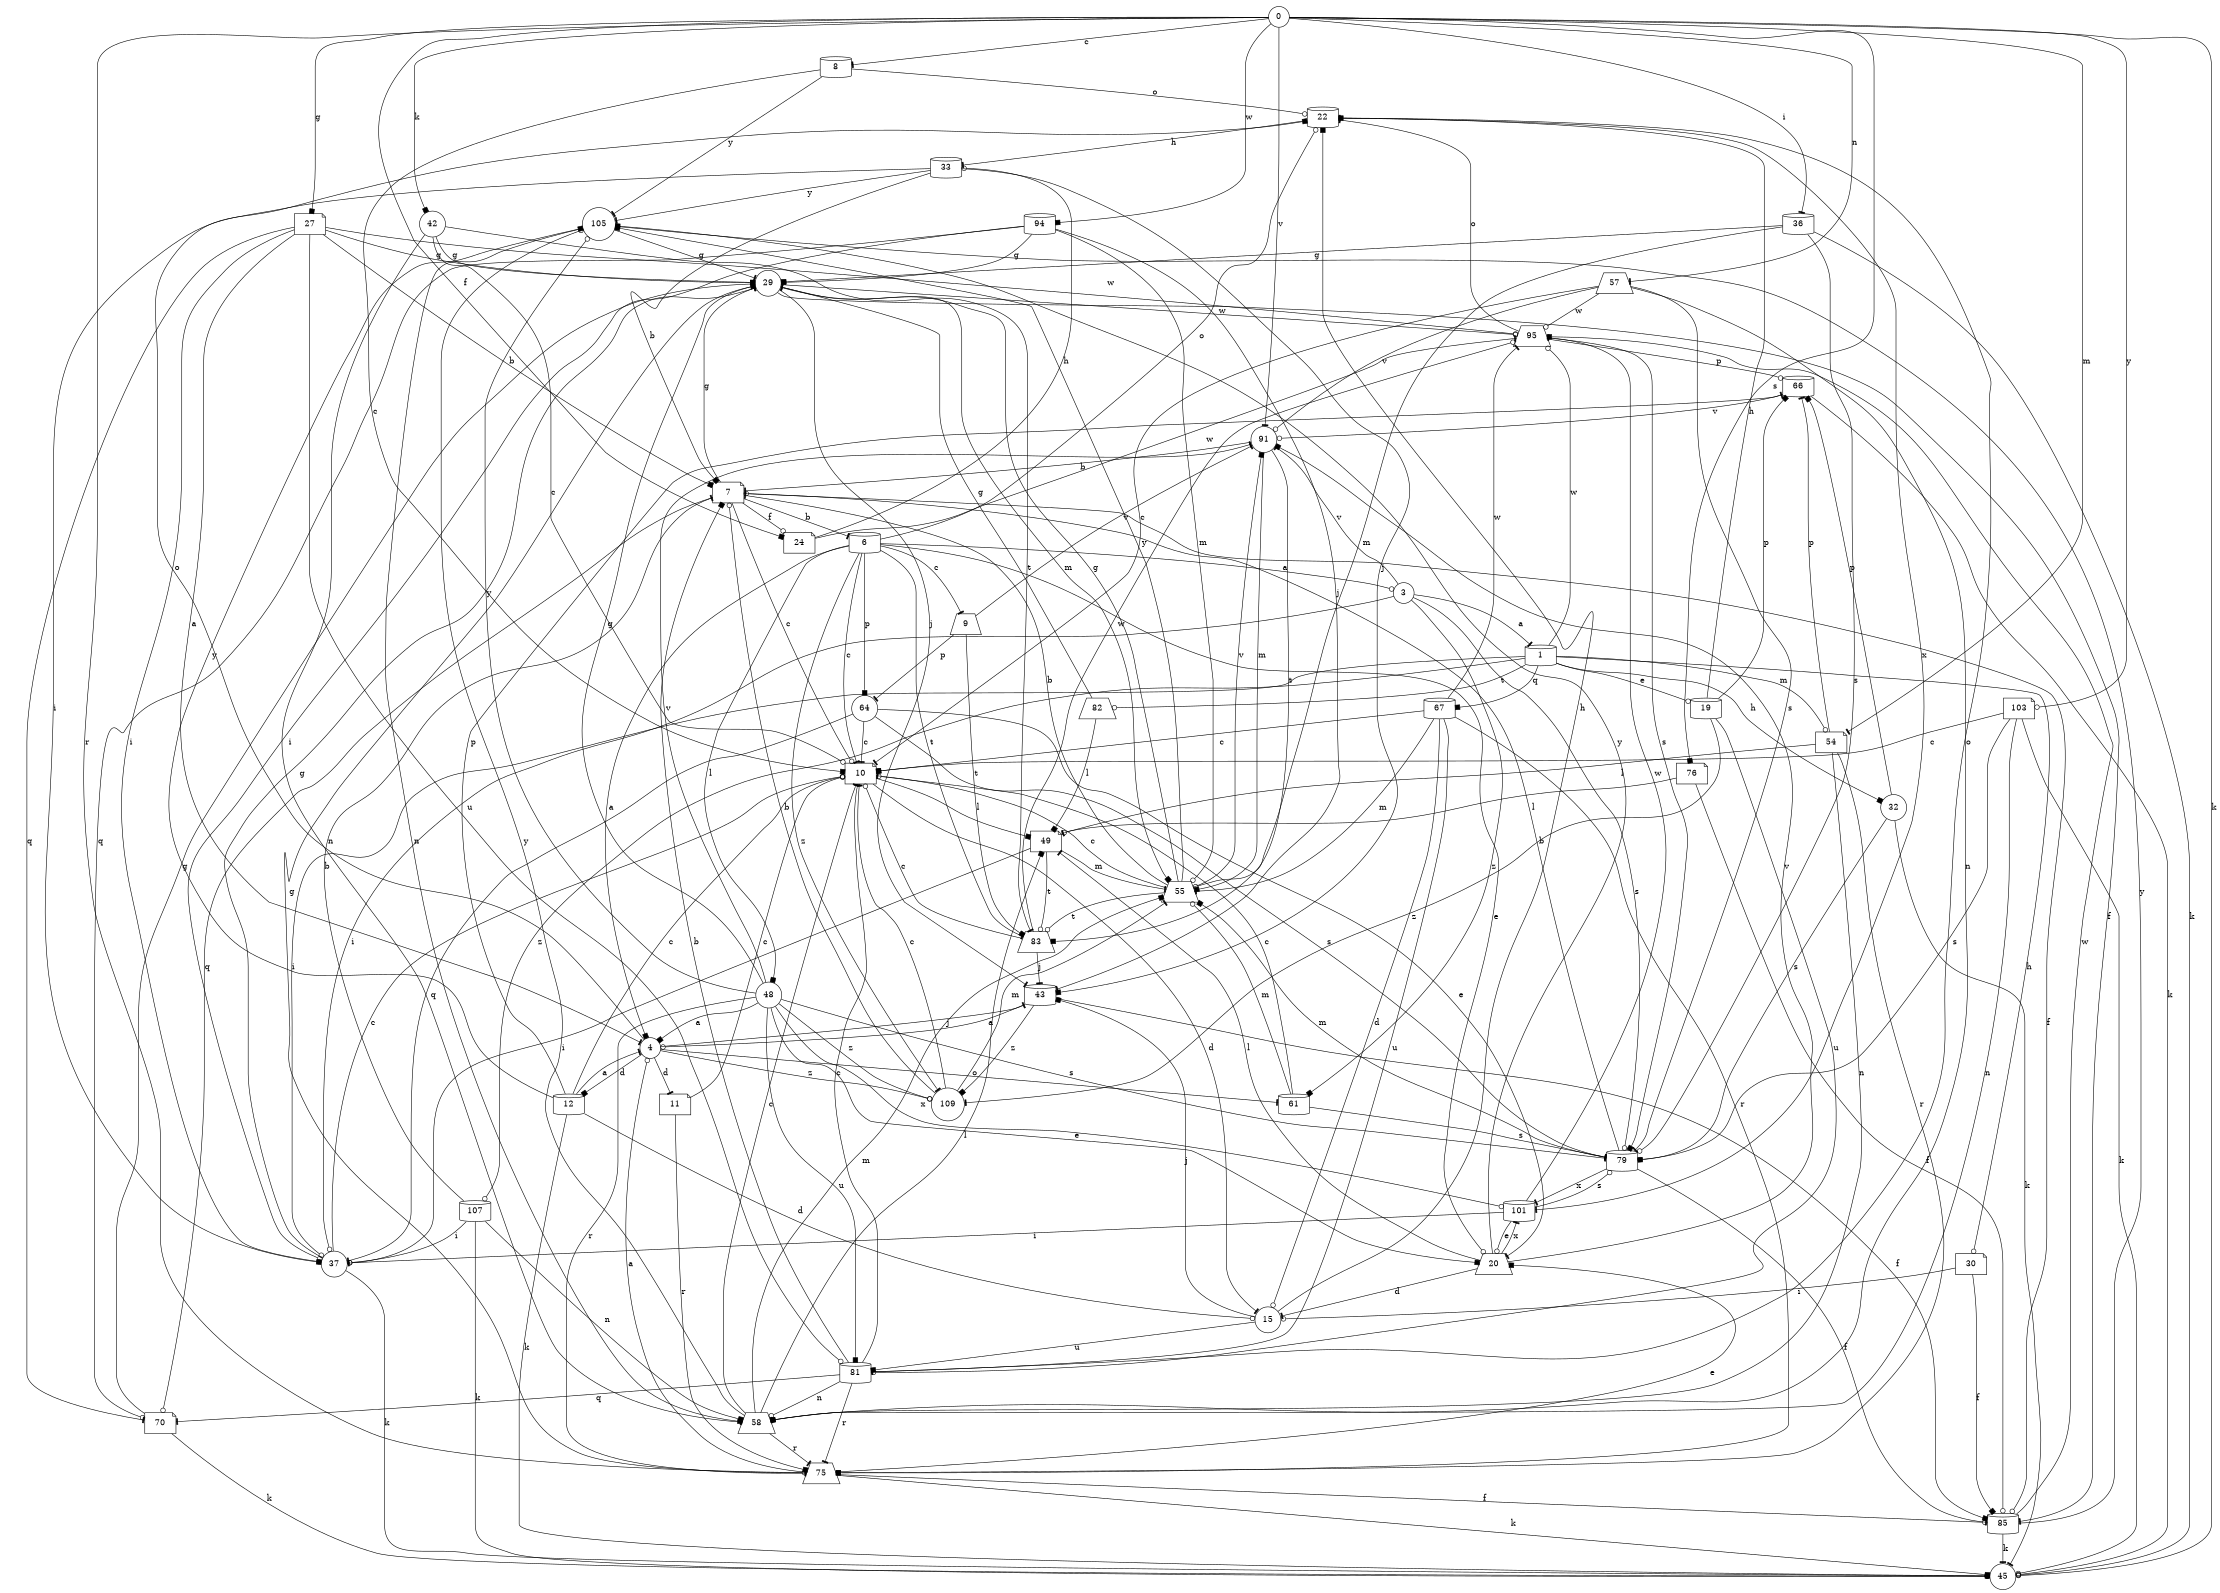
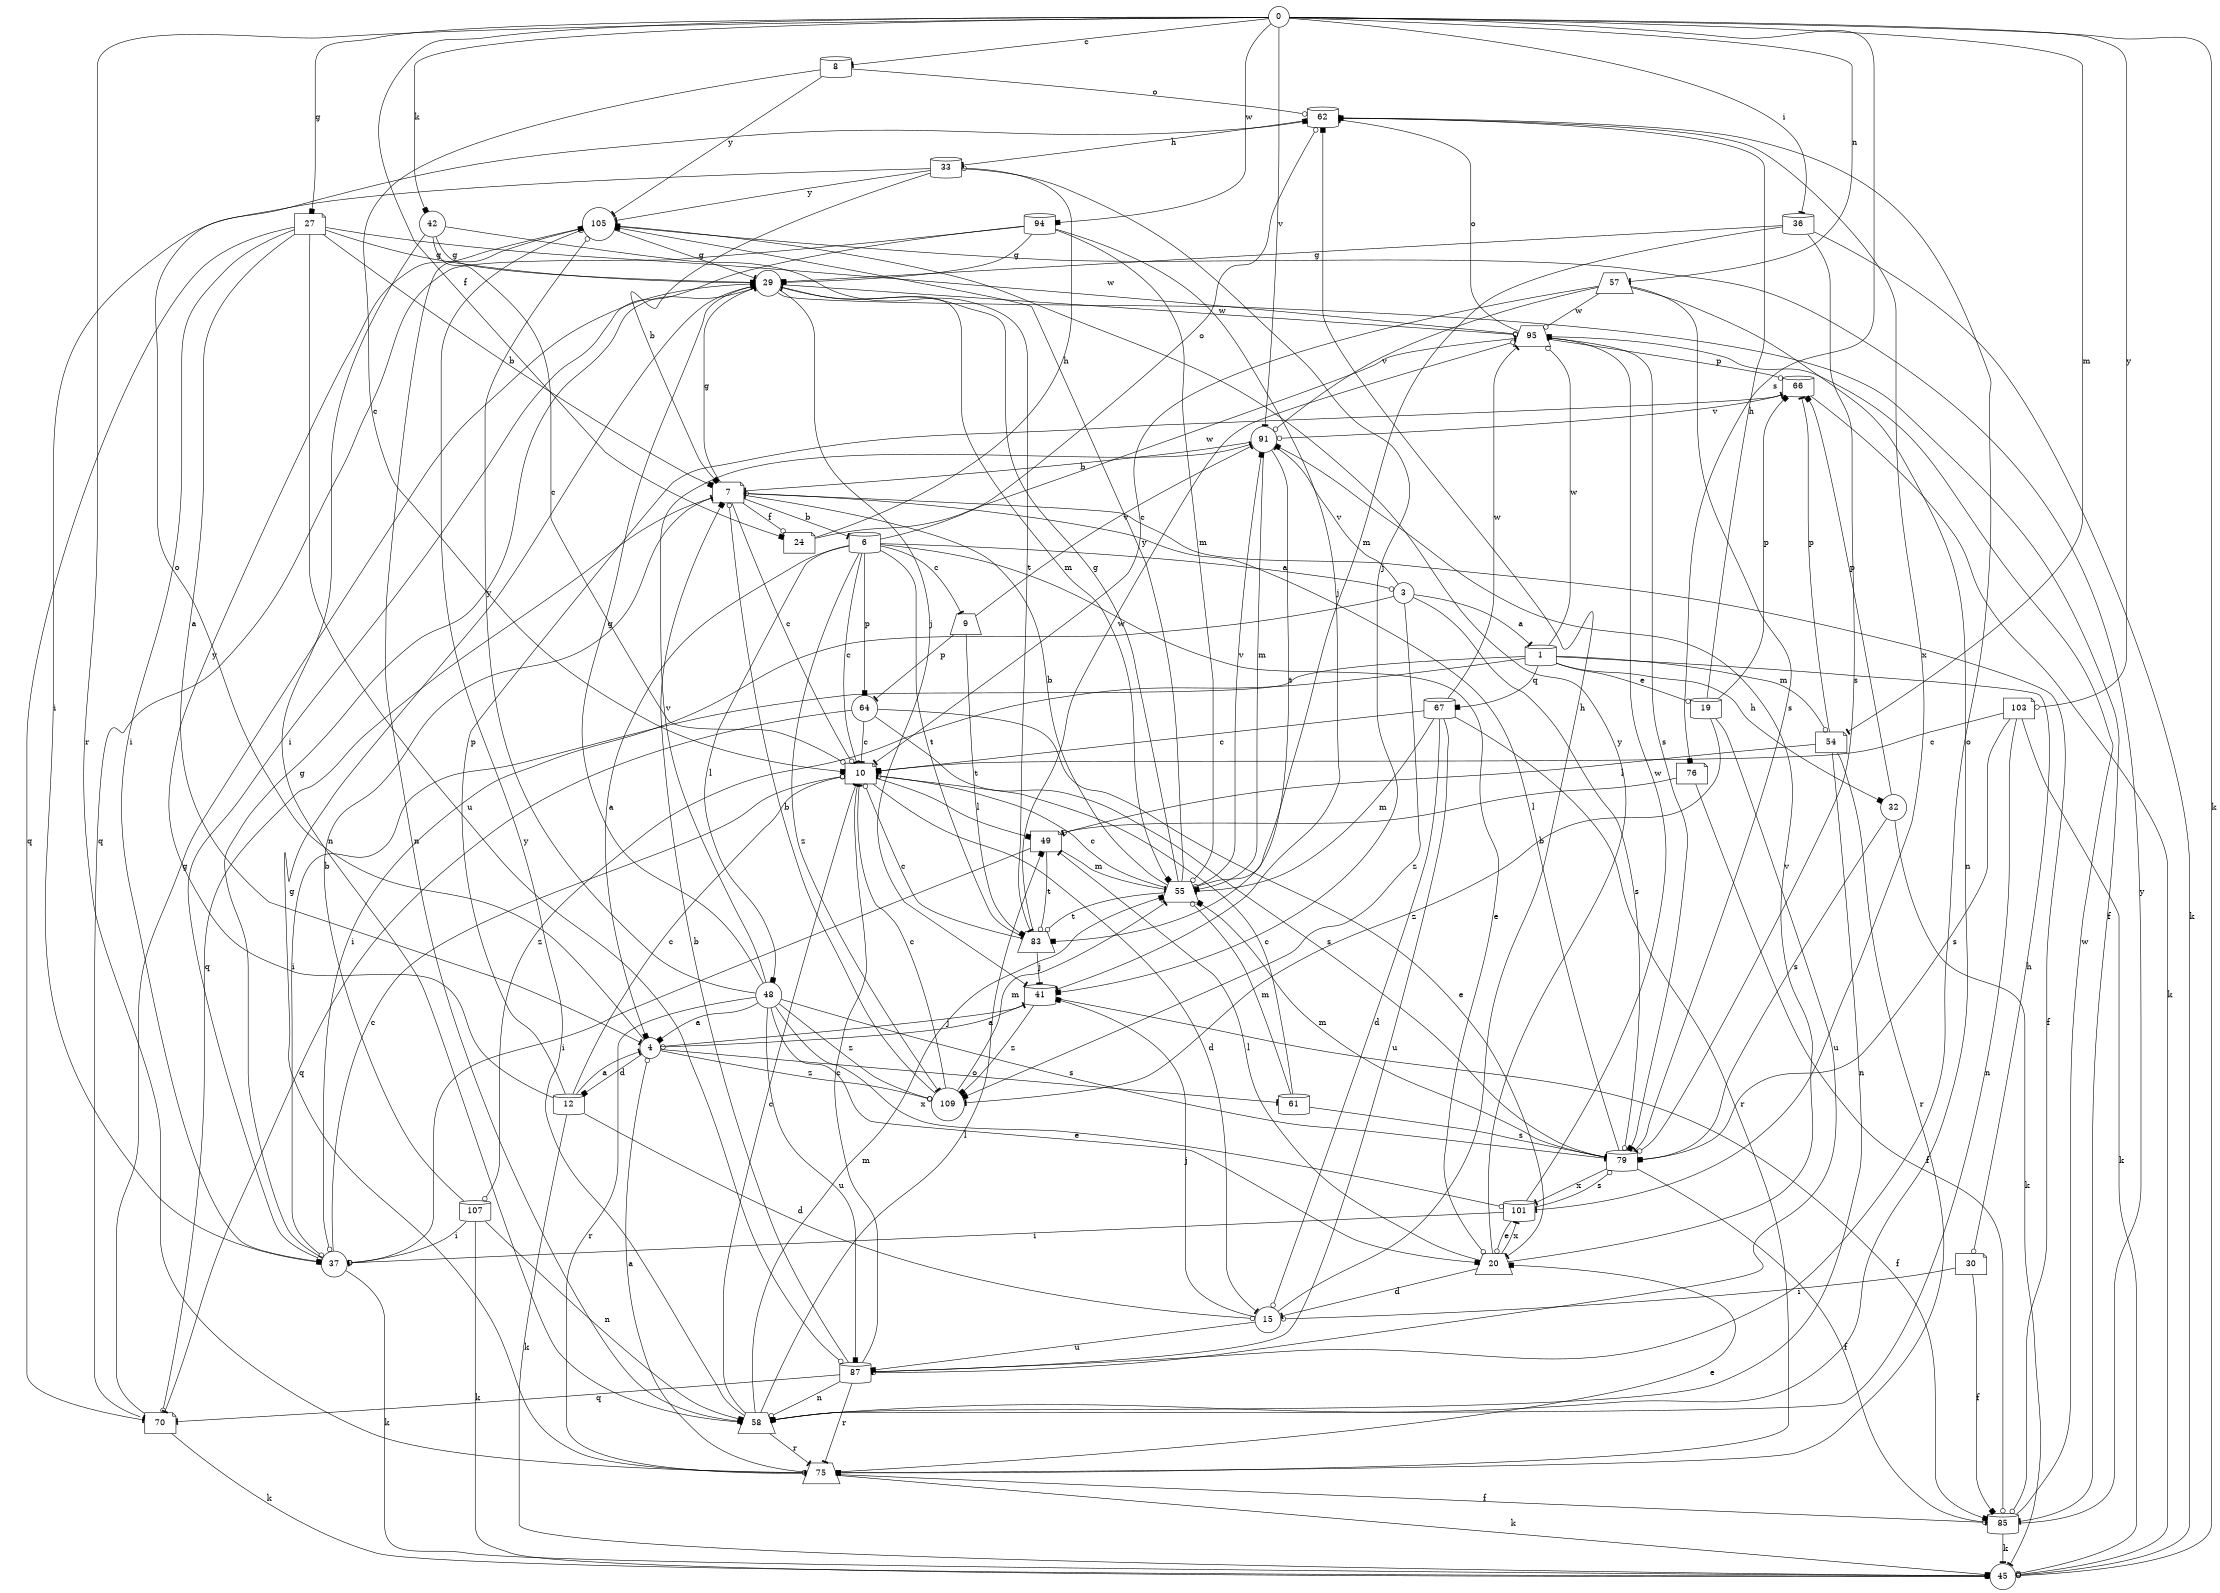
node "22": label "22" -> "62"
edge "94" -> "70": arrowhead odot -> tee
node "82": removed
edge "3" -> "61": now "3" -> "109"
edge "64" -> "37": now "64" -> "70"
node "43": label "43" -> "41"
node "11": removed
node "81": label "81" -> "87"
